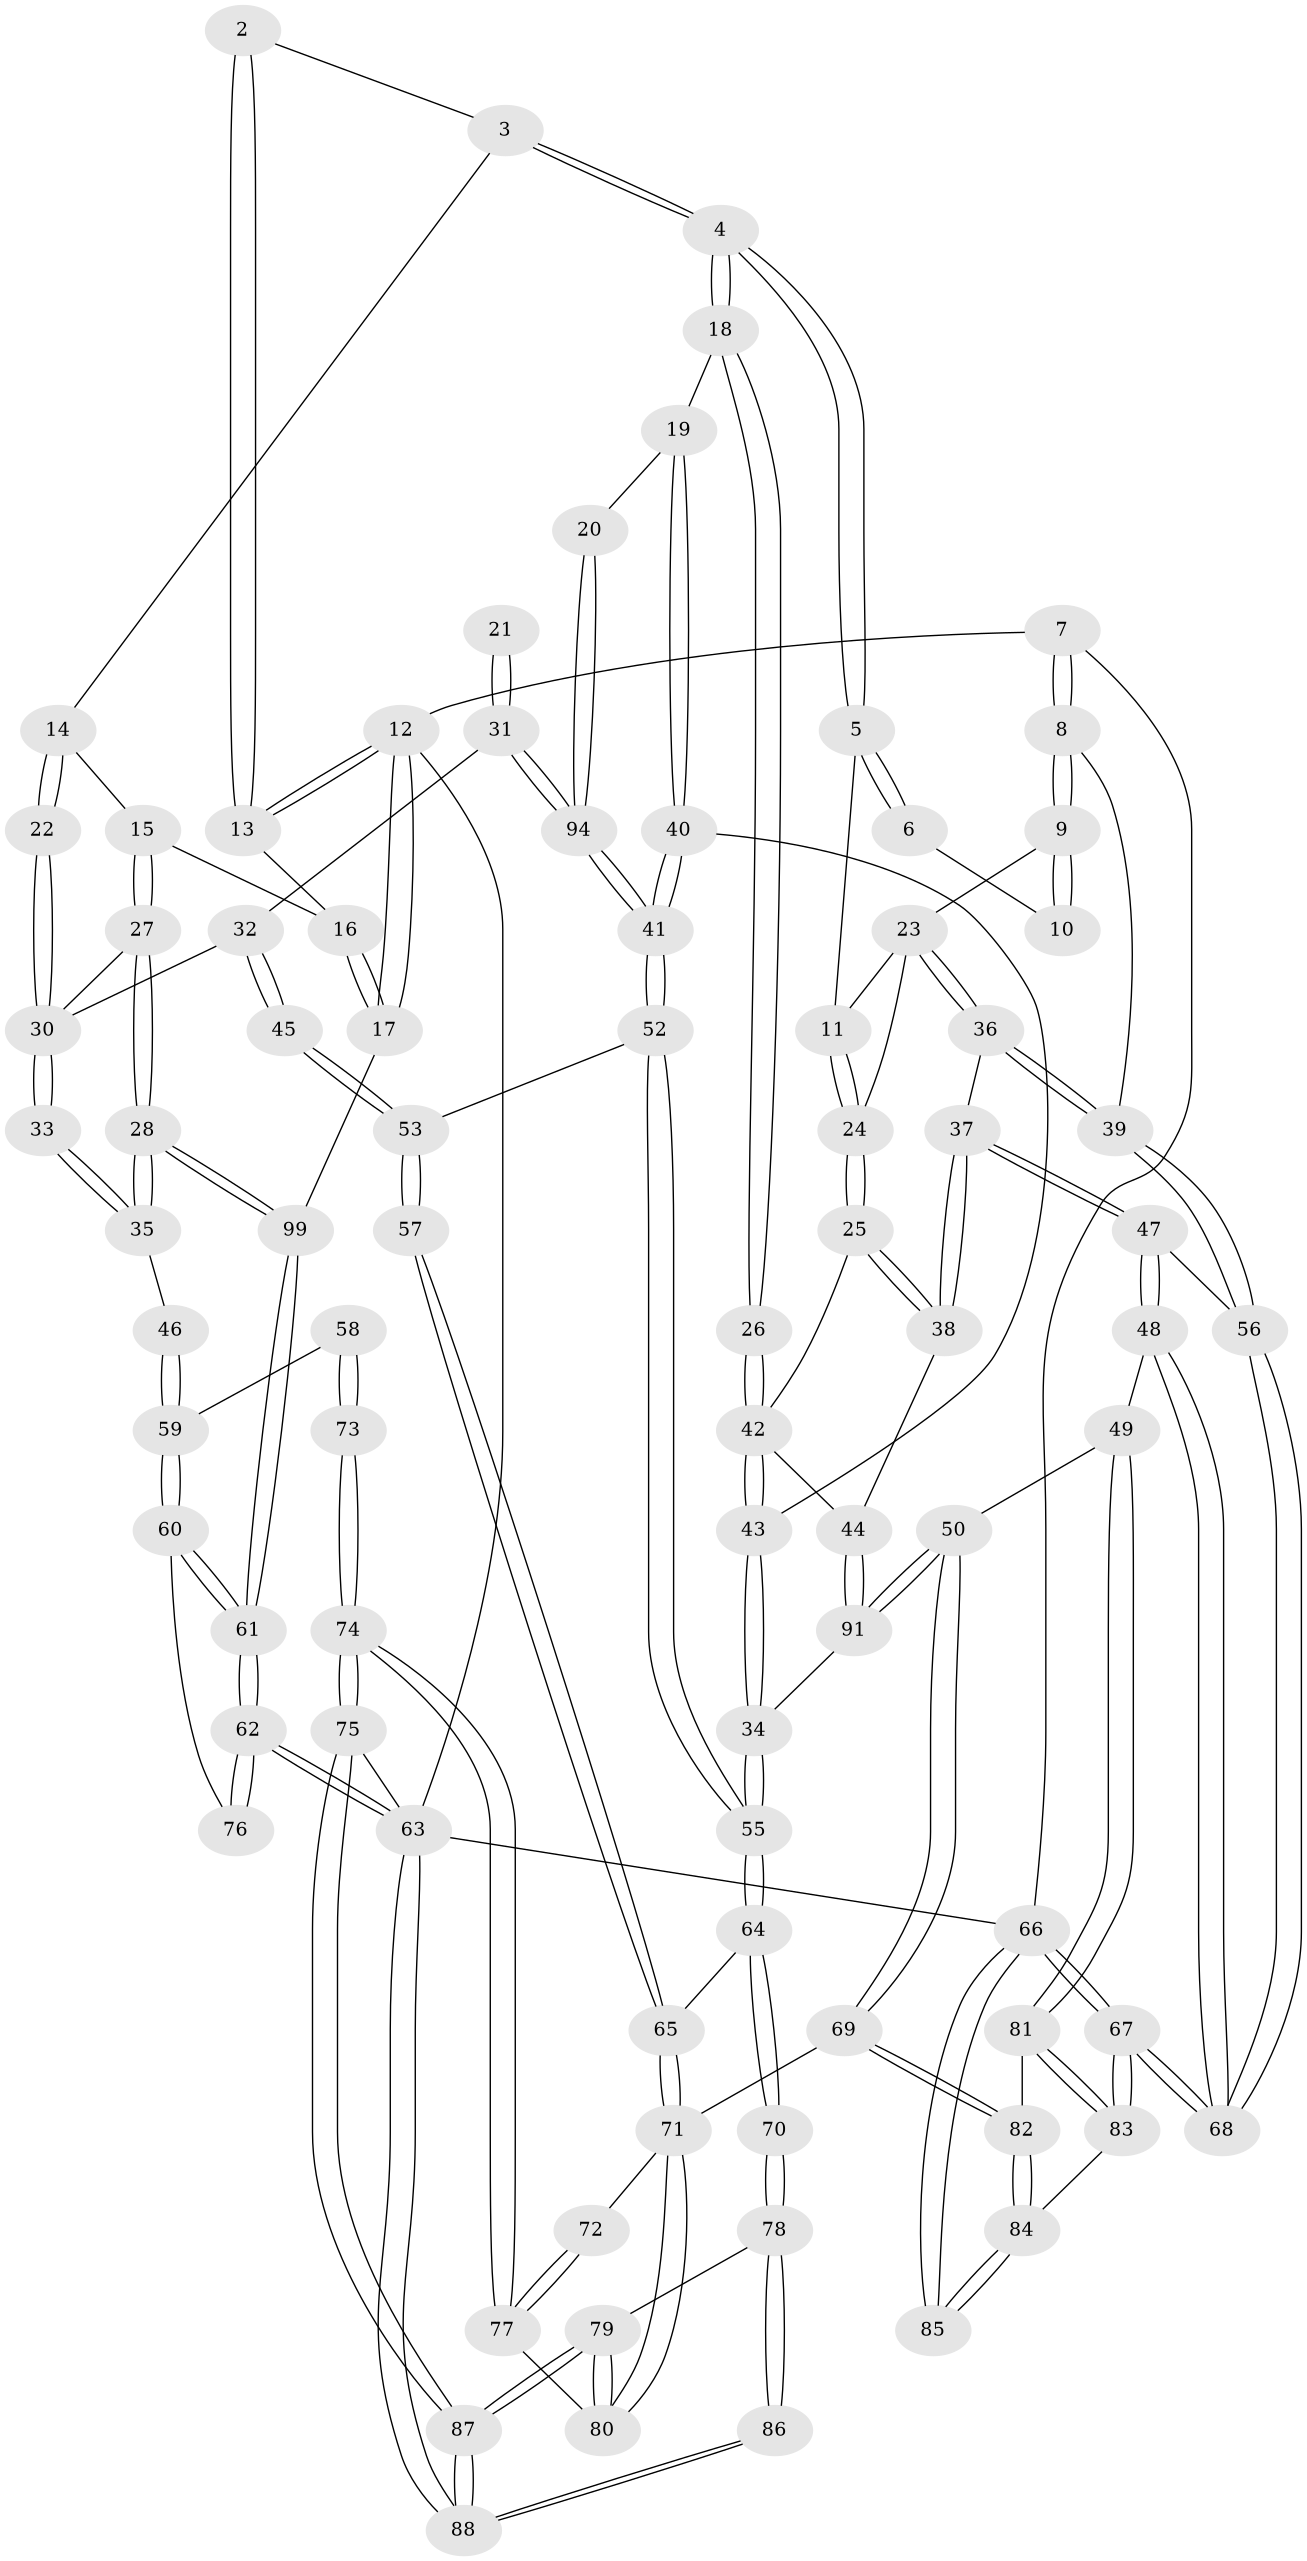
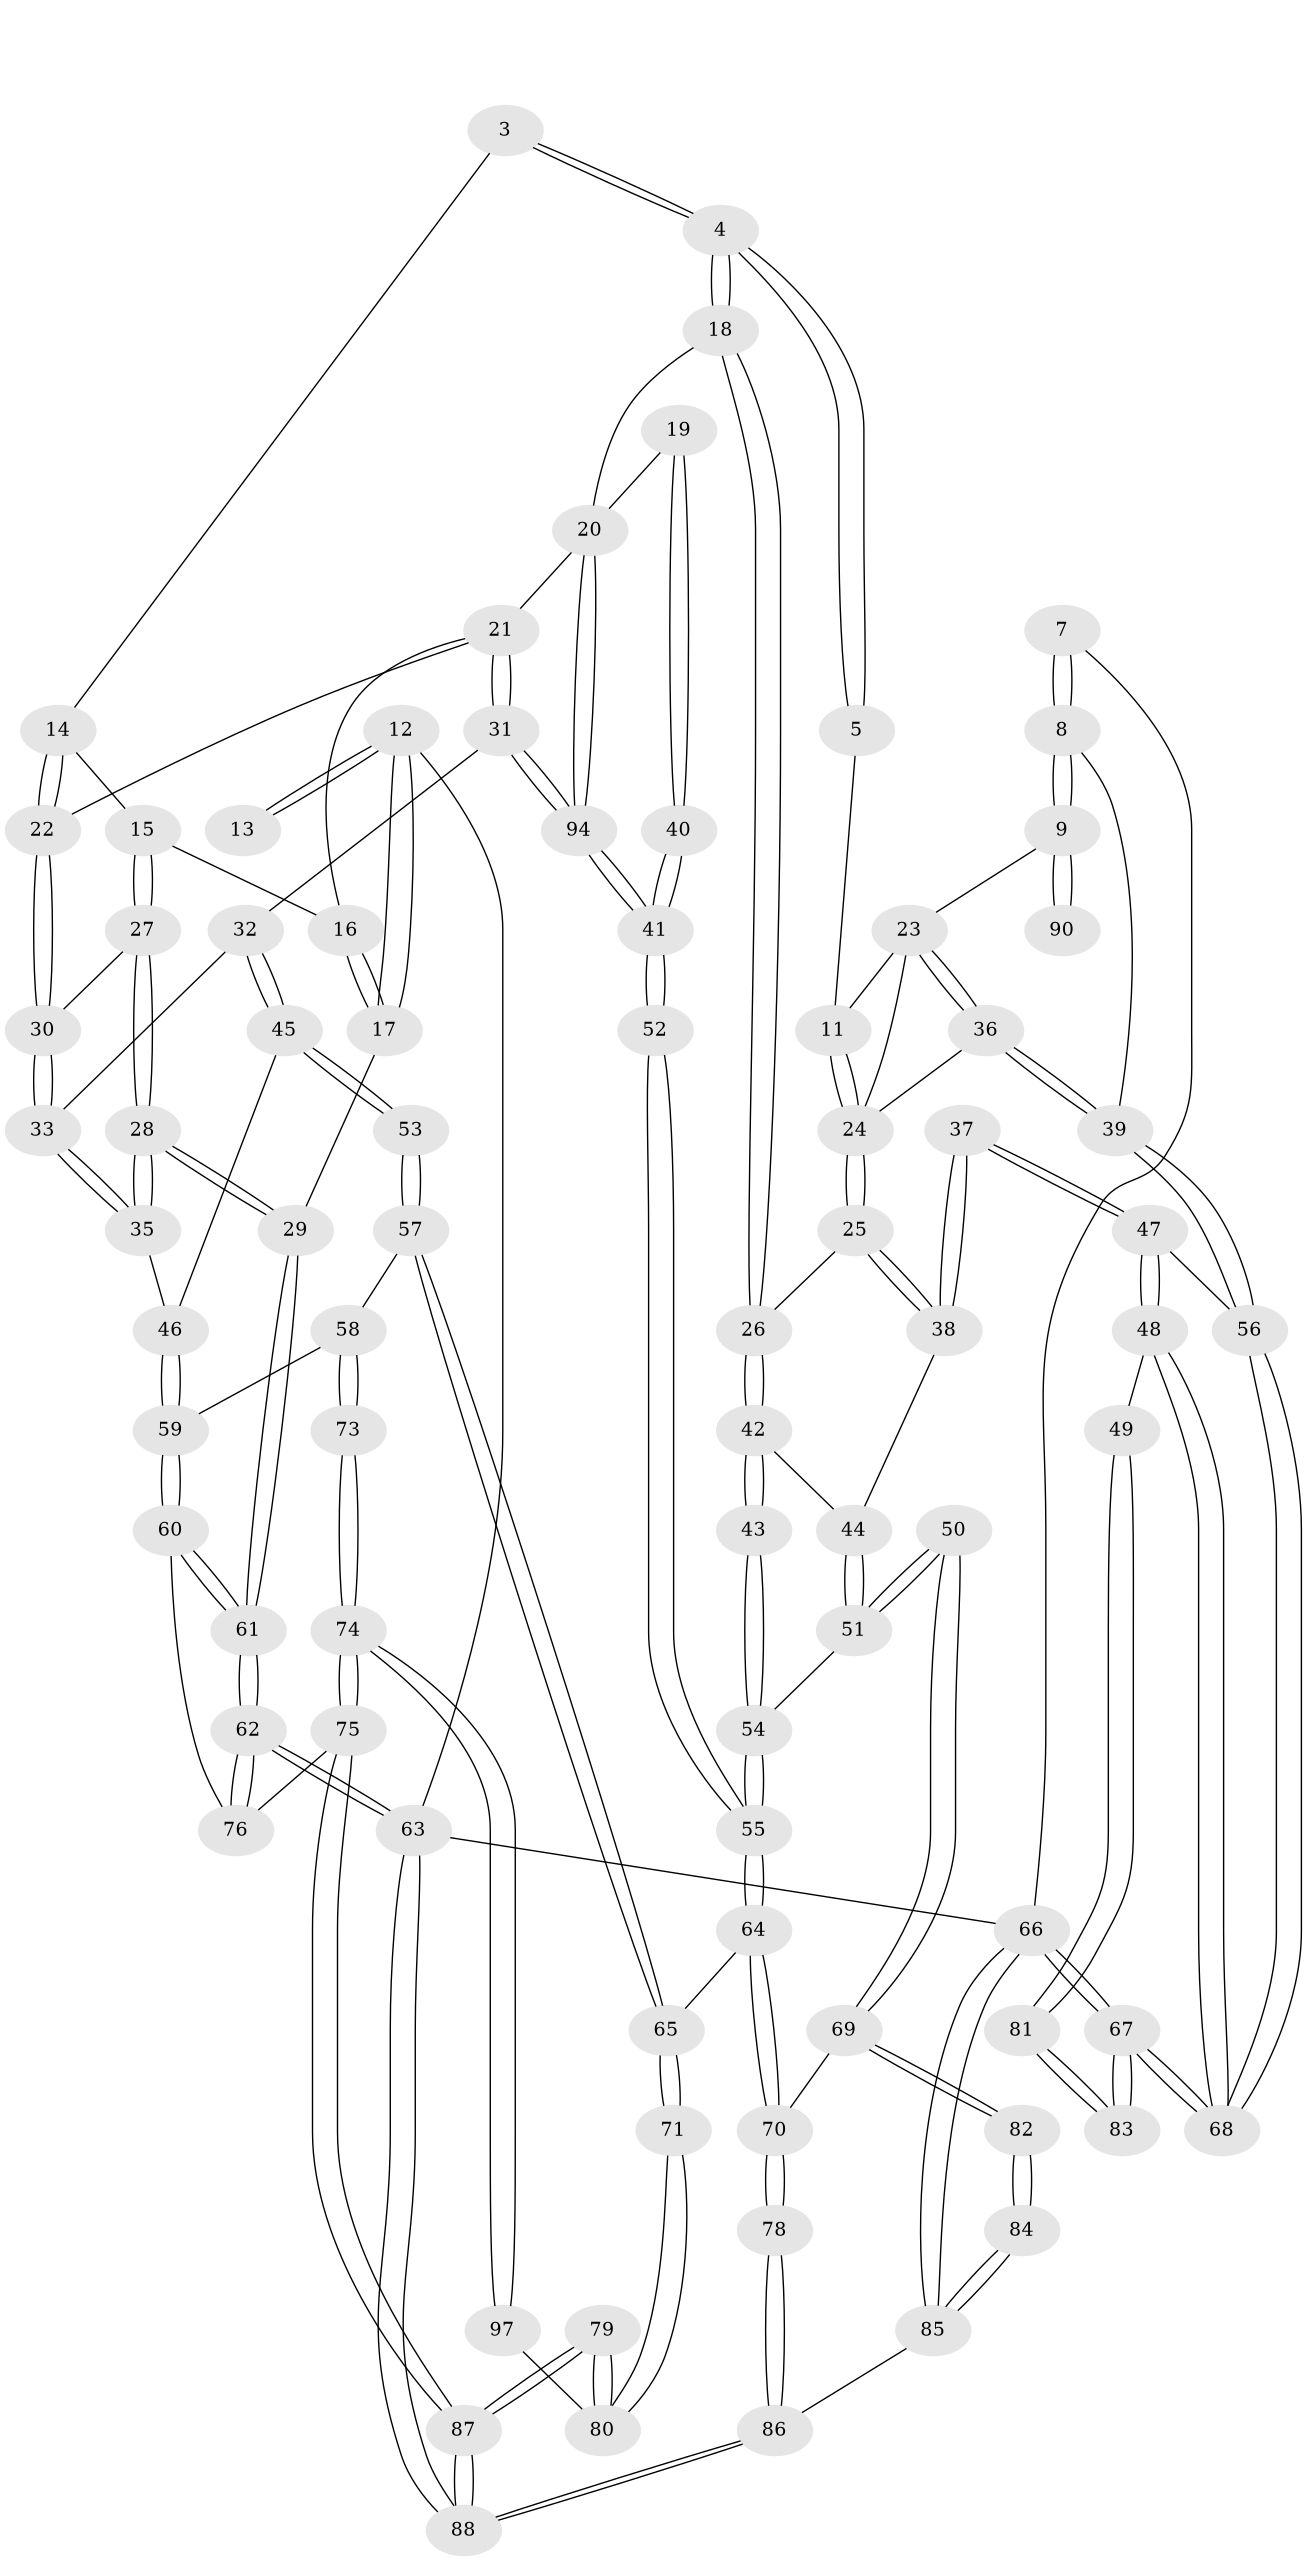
node "2": removed
edge "18" -- "19": now "18" -- "20"
edge "20" -- "21": added
edge "7" -- "12": removed
edge "21" -- "22": added
node "6": removed
edge "13" -- "16": now "21" -- "16"
node "10": label "10" -> "90"
edge "32" -- "30": now "32" -- "33"
edge "36" -- "37": now "36" -- "24"
edge "52" -- "53": removed
edge "40" -- "43": removed
edge "45" -- "46": added
node "99": label "99" -> "29"
edge "57" -- "58": added
edge "25" -- "42": now "25" -- "26"
edge "49" -- "50": removed
node "91": label "91" -> "51"
node "34": label "34" -> "54"
edge "75" -- "63": now "75" -- "76"
edge "81" -- "82": removed
edge "69" -- "71": now "69" -- "70"
edge "83" -- "84": removed
node "72": removed
edge "78" -- "79": removed
node "77": label "77" -> "97"
edge "85" -- "86": added
